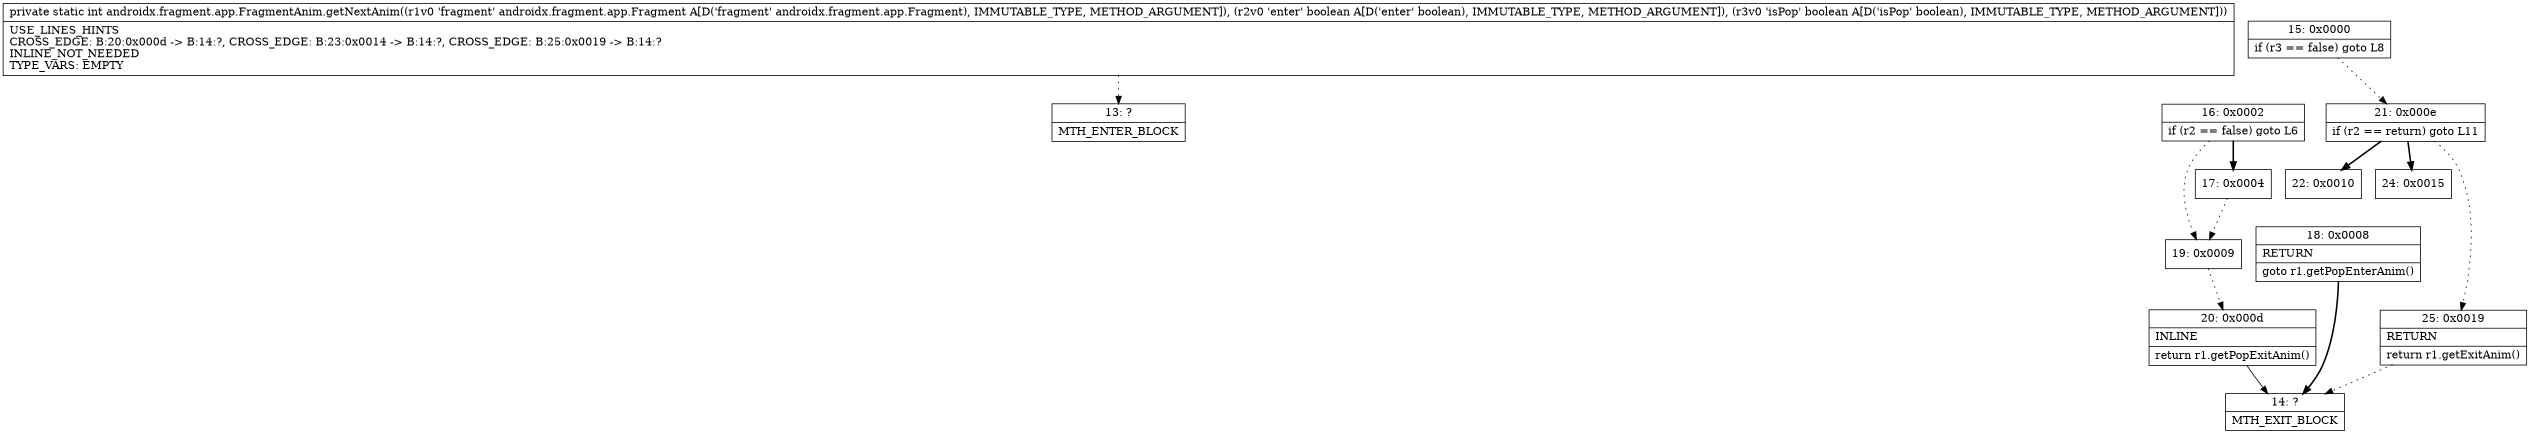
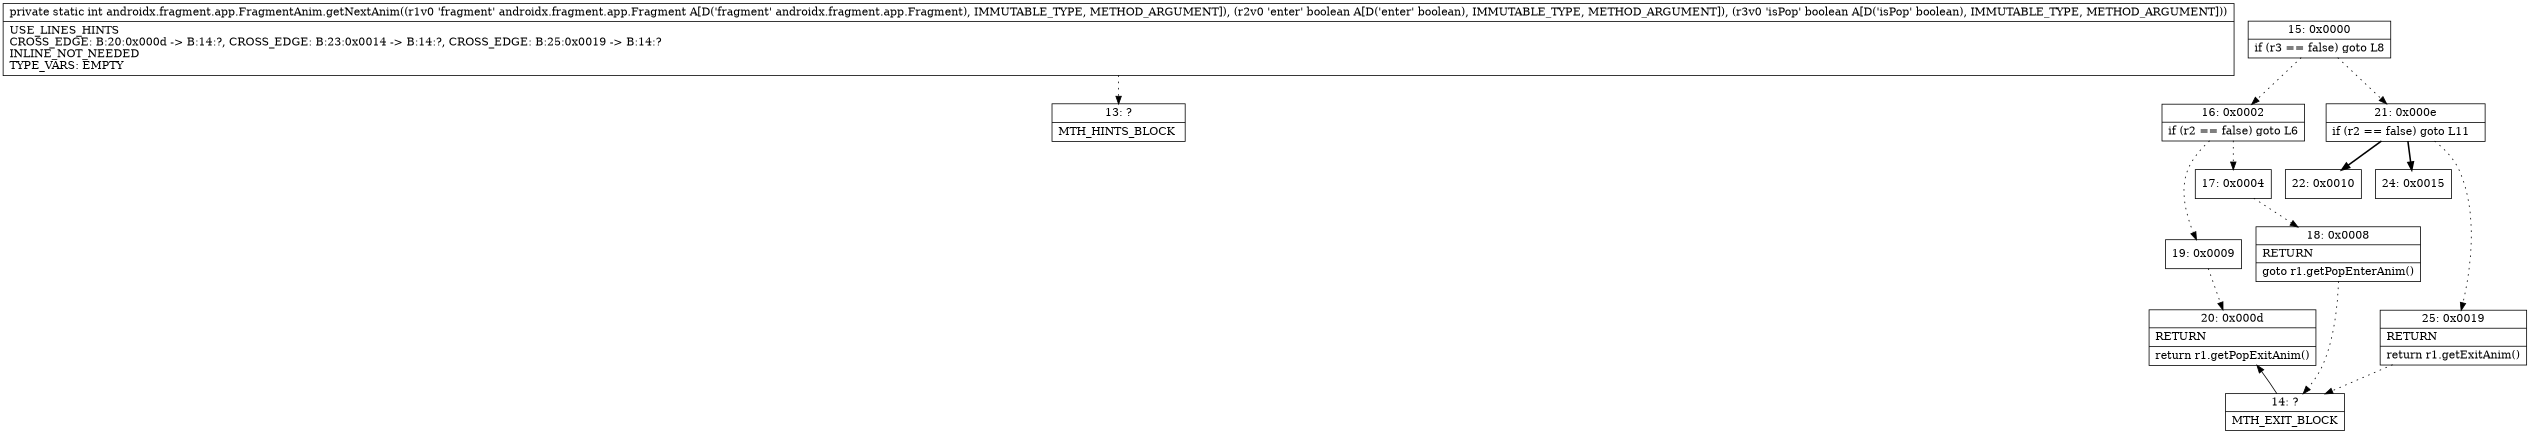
edge "15: 0x0000" -> "16: 0x0002": added
node "13: ?": text "MTH_ENTER_BLOCK" -> "MTH_HINTS_BLOCK"
node "21: 0x000e": text "if (r2 == return) goto L11" -> "if (r2 == false) goto L11"
edge "16: 0x0002" -> "17: 0x0004": style bold -> dotted
edge "17: 0x0004" -> "19: 0x0009": now "17: 0x0004" -> "18: 0x0008"
node "20: 0x000d": text "INLINE" -> "RETURN"
edge "18: 0x0008" -> "14: ?": style bold -> dotted
edge "20: 0x000d" -> "14: ?": reversed
